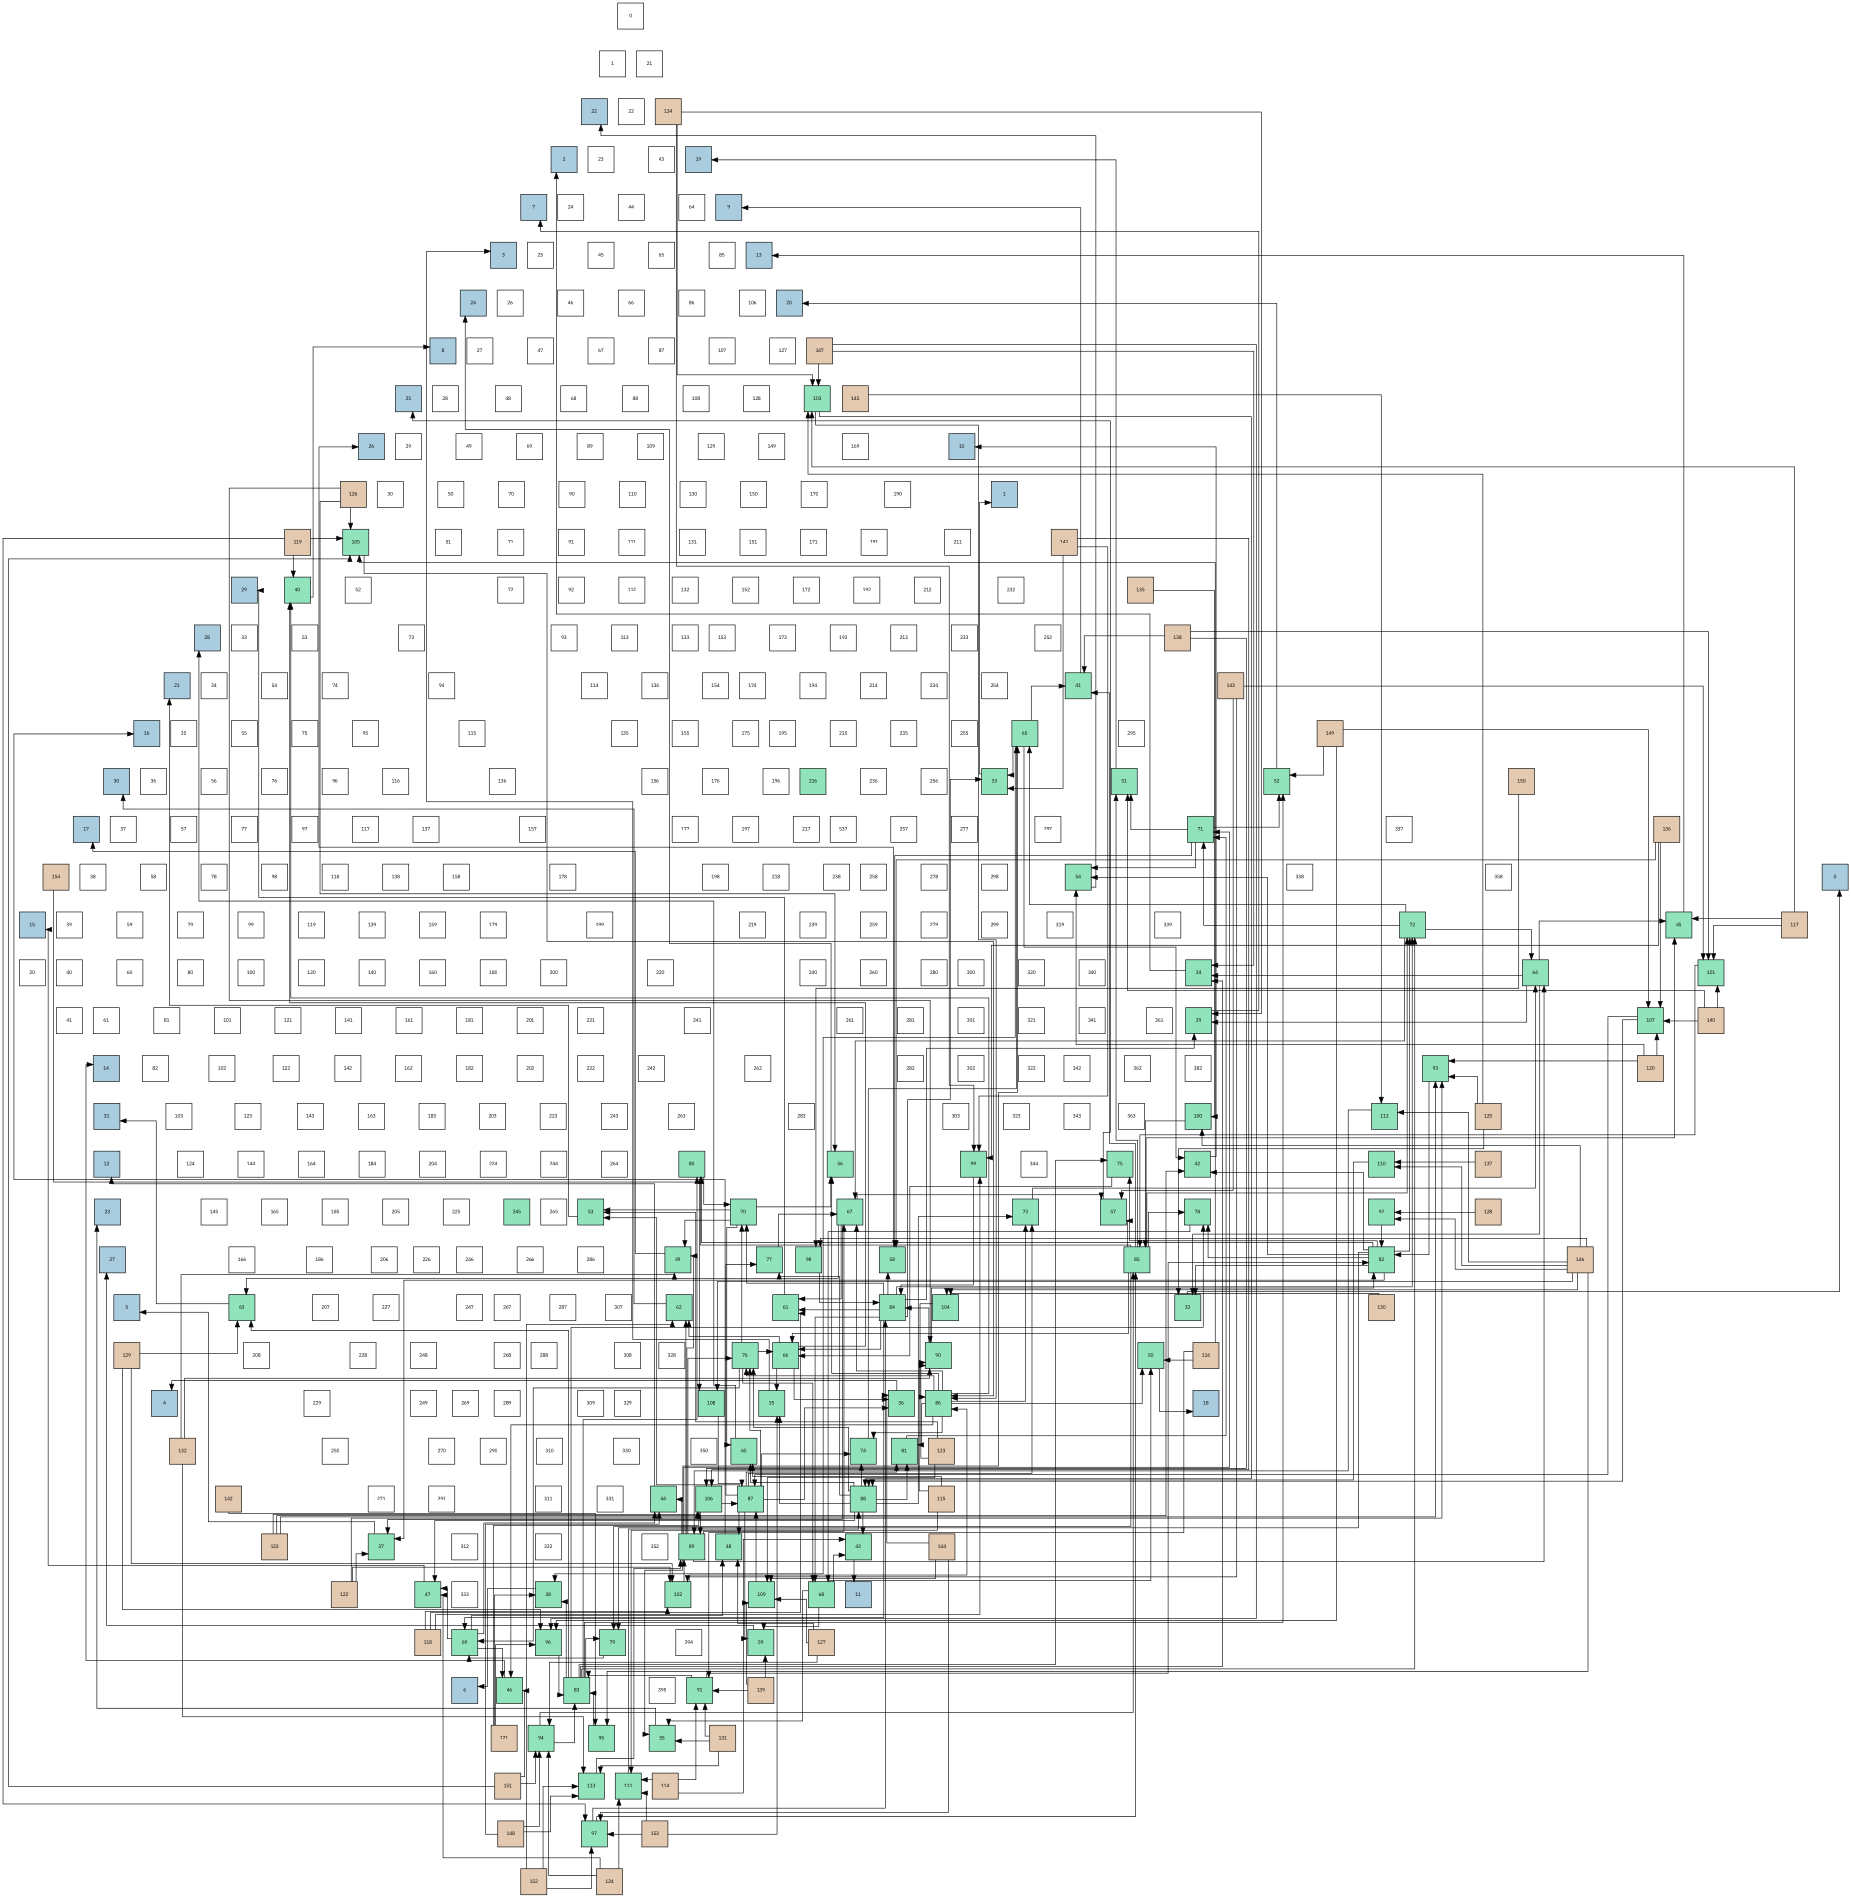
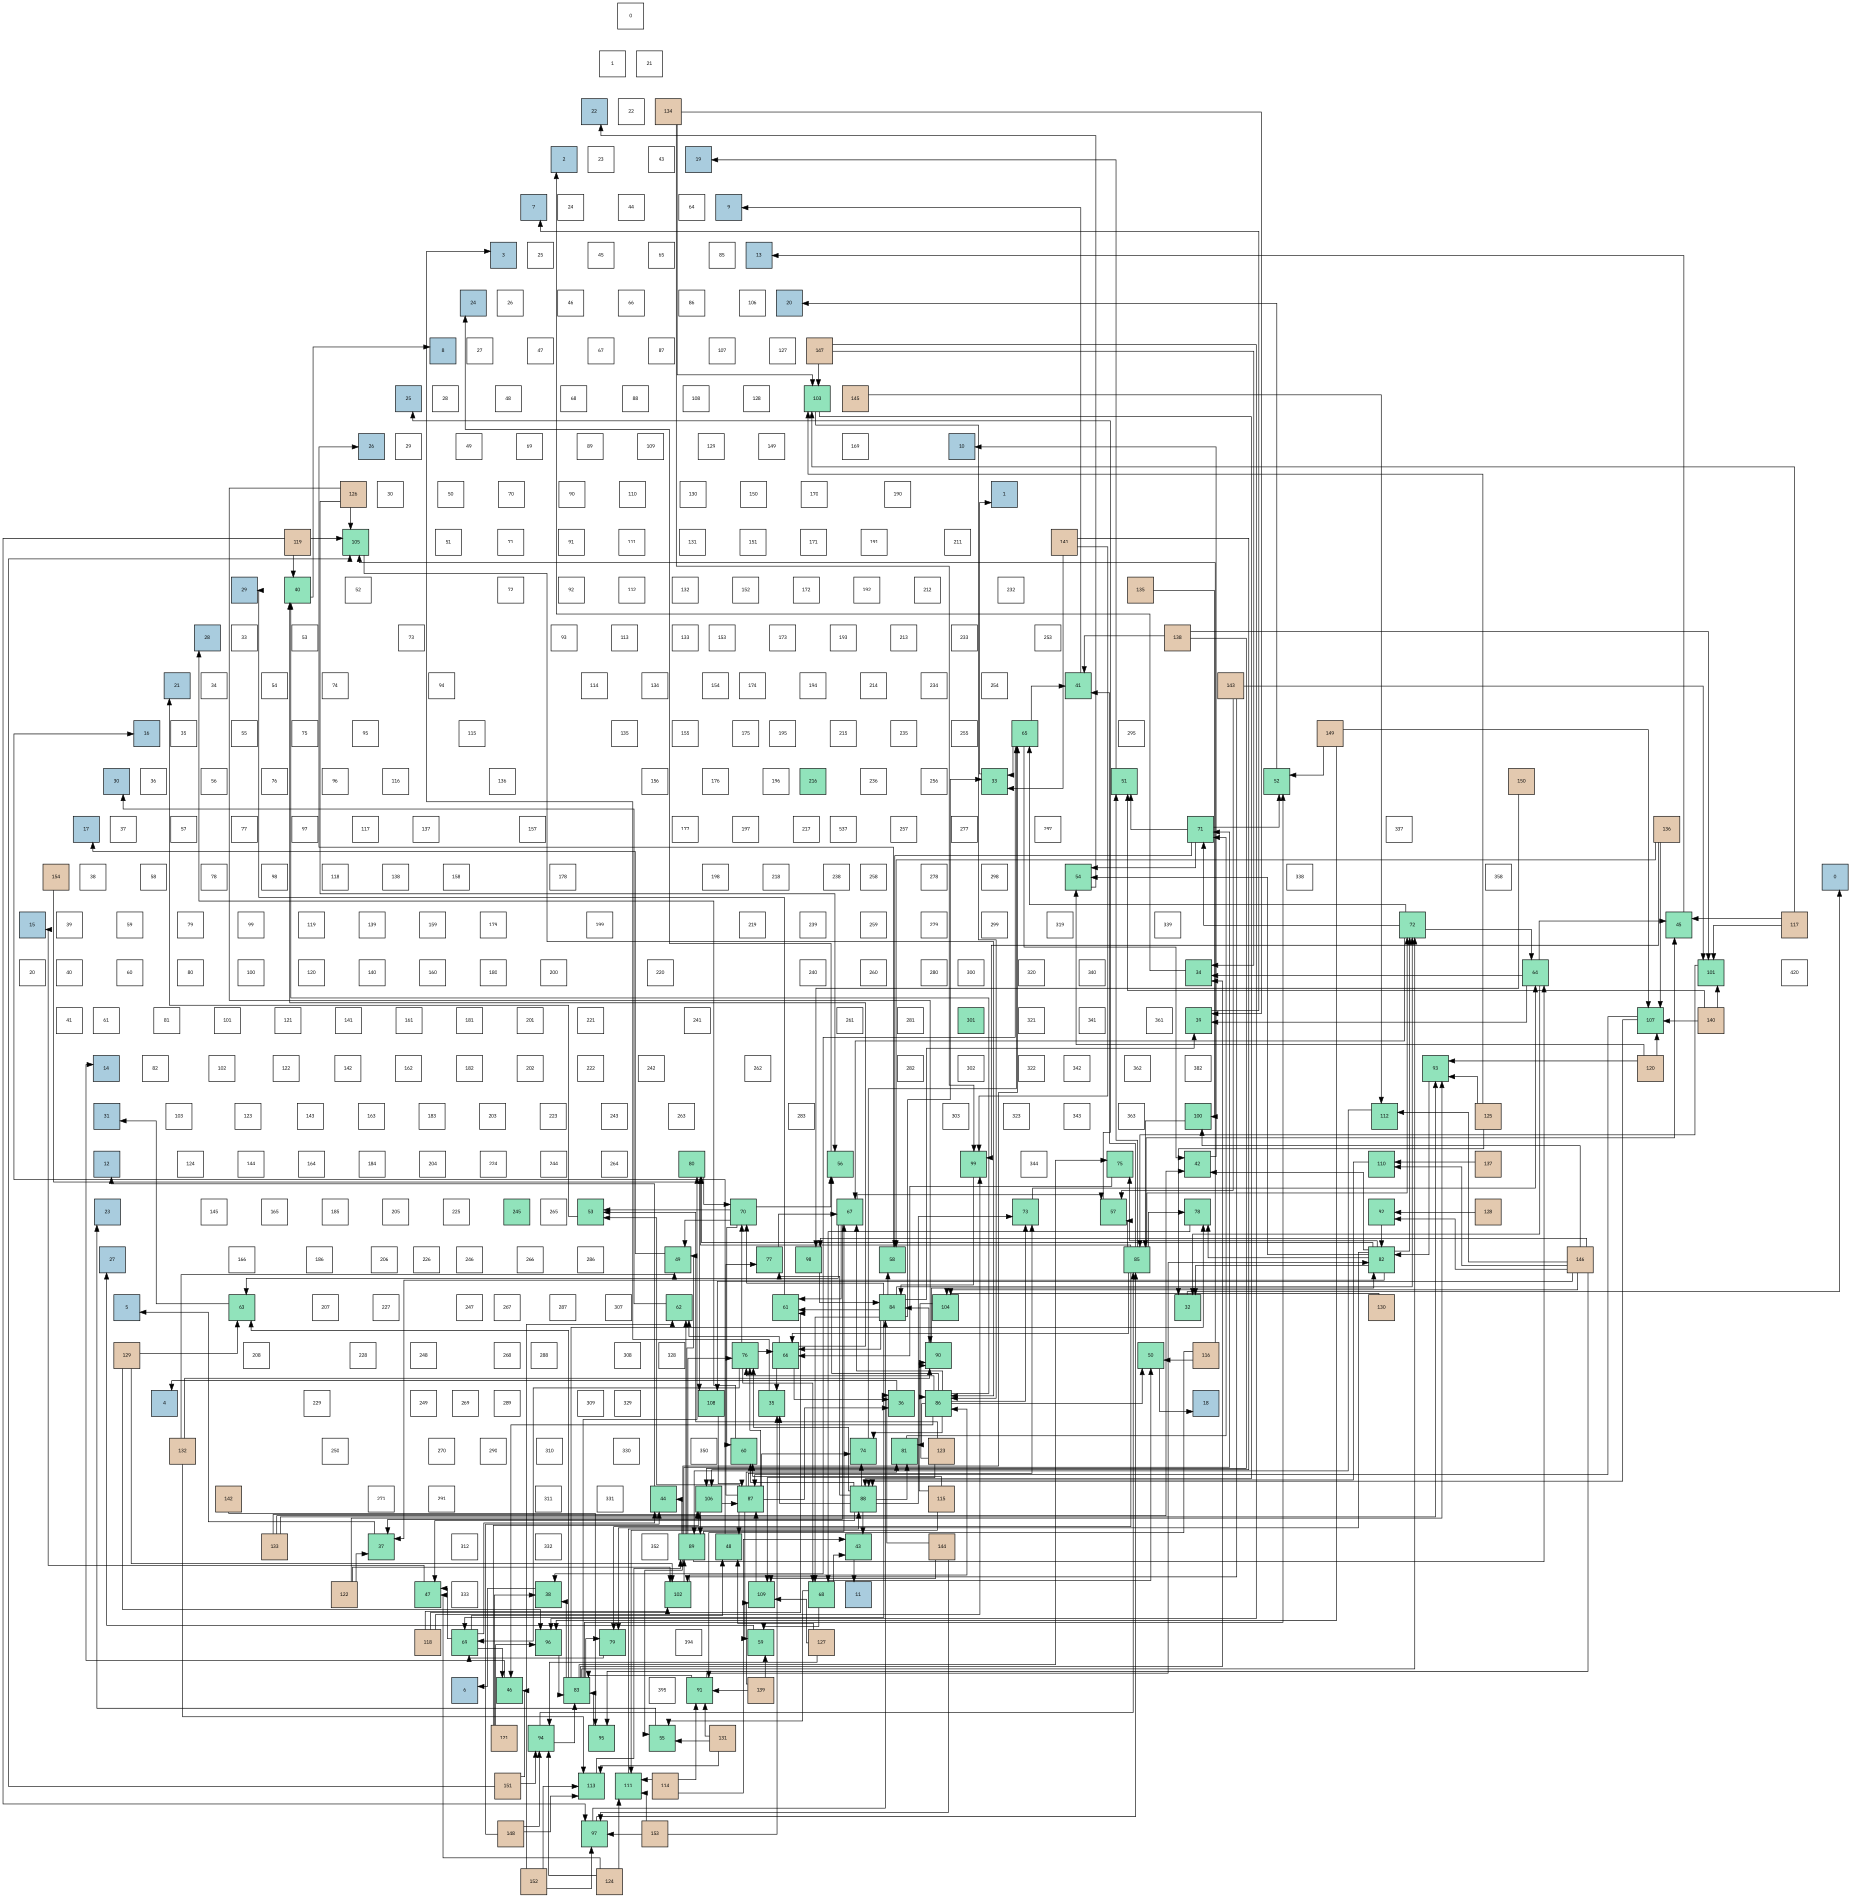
node "420": added
node "301": fillcolor #ffffff -> #91e3bb
